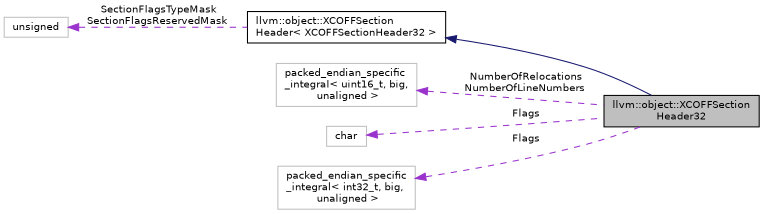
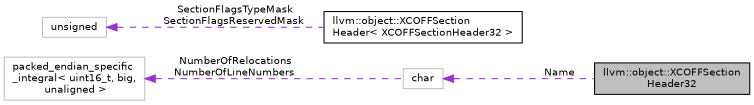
edge "llvm::object::XCOFFSection Header32" -> "llvm::object::XCOFFSection Header< XCOFFSectionHeader32 >": removed
edge "llvm::object::XCOFFSection Header32" -> "packed_endian_specific _integral< uint16_t, big, unaligned >": now "char" -> "packed_endian_specific _integral< uint16_t, big, unaligned >"
edge "llvm::object::XCOFFSection Header32" -> "char": label " Flags" -> " Name"
node "packed_endian_specific _integral< int32_t, big, unaligned >": removed
